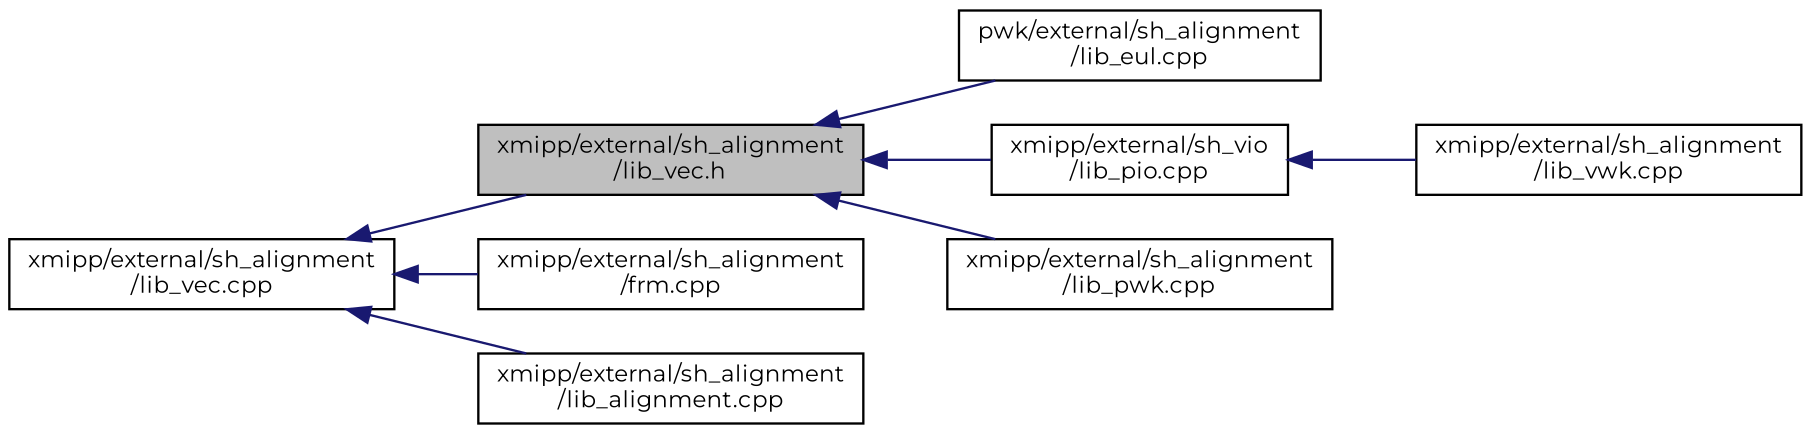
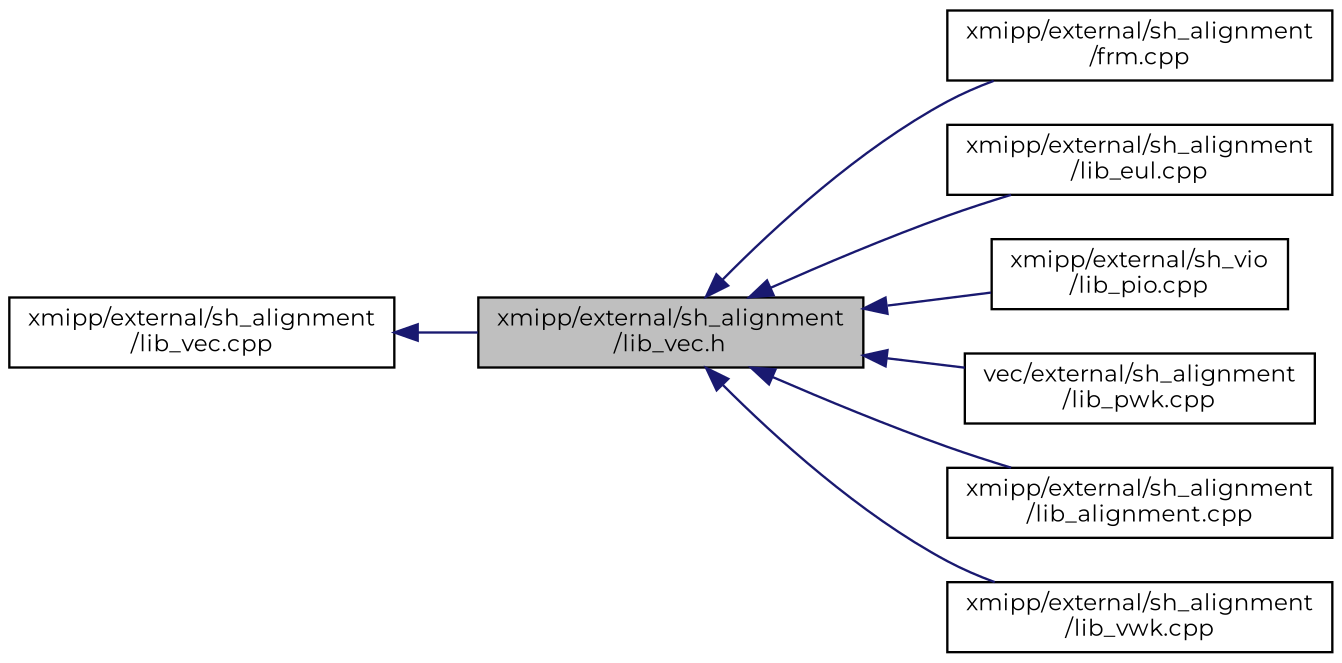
node "pwk/external/sh_alignment /lib_eul.cpp": label "pwk/external/sh_alignment /lib_eul.cpp" -> "xmipp/external/sh_alignment /lib_eul.cpp"
edge "xmipp/external/sh_alignment /lib_vwk.cpp" -> "xmipp/external/sh_vio /lib_pio.cpp": now "xmipp/external/sh_alignment /lib_vwk.cpp" -> "xmipp/external/sh_alignment /lib_vec.h"
edge "xmipp/external/sh_alignment /frm.cpp" -> "xmipp/external/sh_alignment /lib_vec.cpp": now "xmipp/external/sh_alignment /frm.cpp" -> "xmipp/external/sh_alignment /lib_vec.h"
node "xmipp/external/sh_alignment /lib_pwk.cpp": label "xmipp/external/sh_alignment /lib_pwk.cpp" -> "vec/external/sh_alignment /lib_pwk.cpp"
edge "xmipp/external/sh_alignment /lib_alignment.cpp" -> "xmipp/external/sh_alignment /lib_vec.cpp": now "xmipp/external/sh_alignment /lib_alignment.cpp" -> "xmipp/external/sh_alignment /lib_vec.h"
